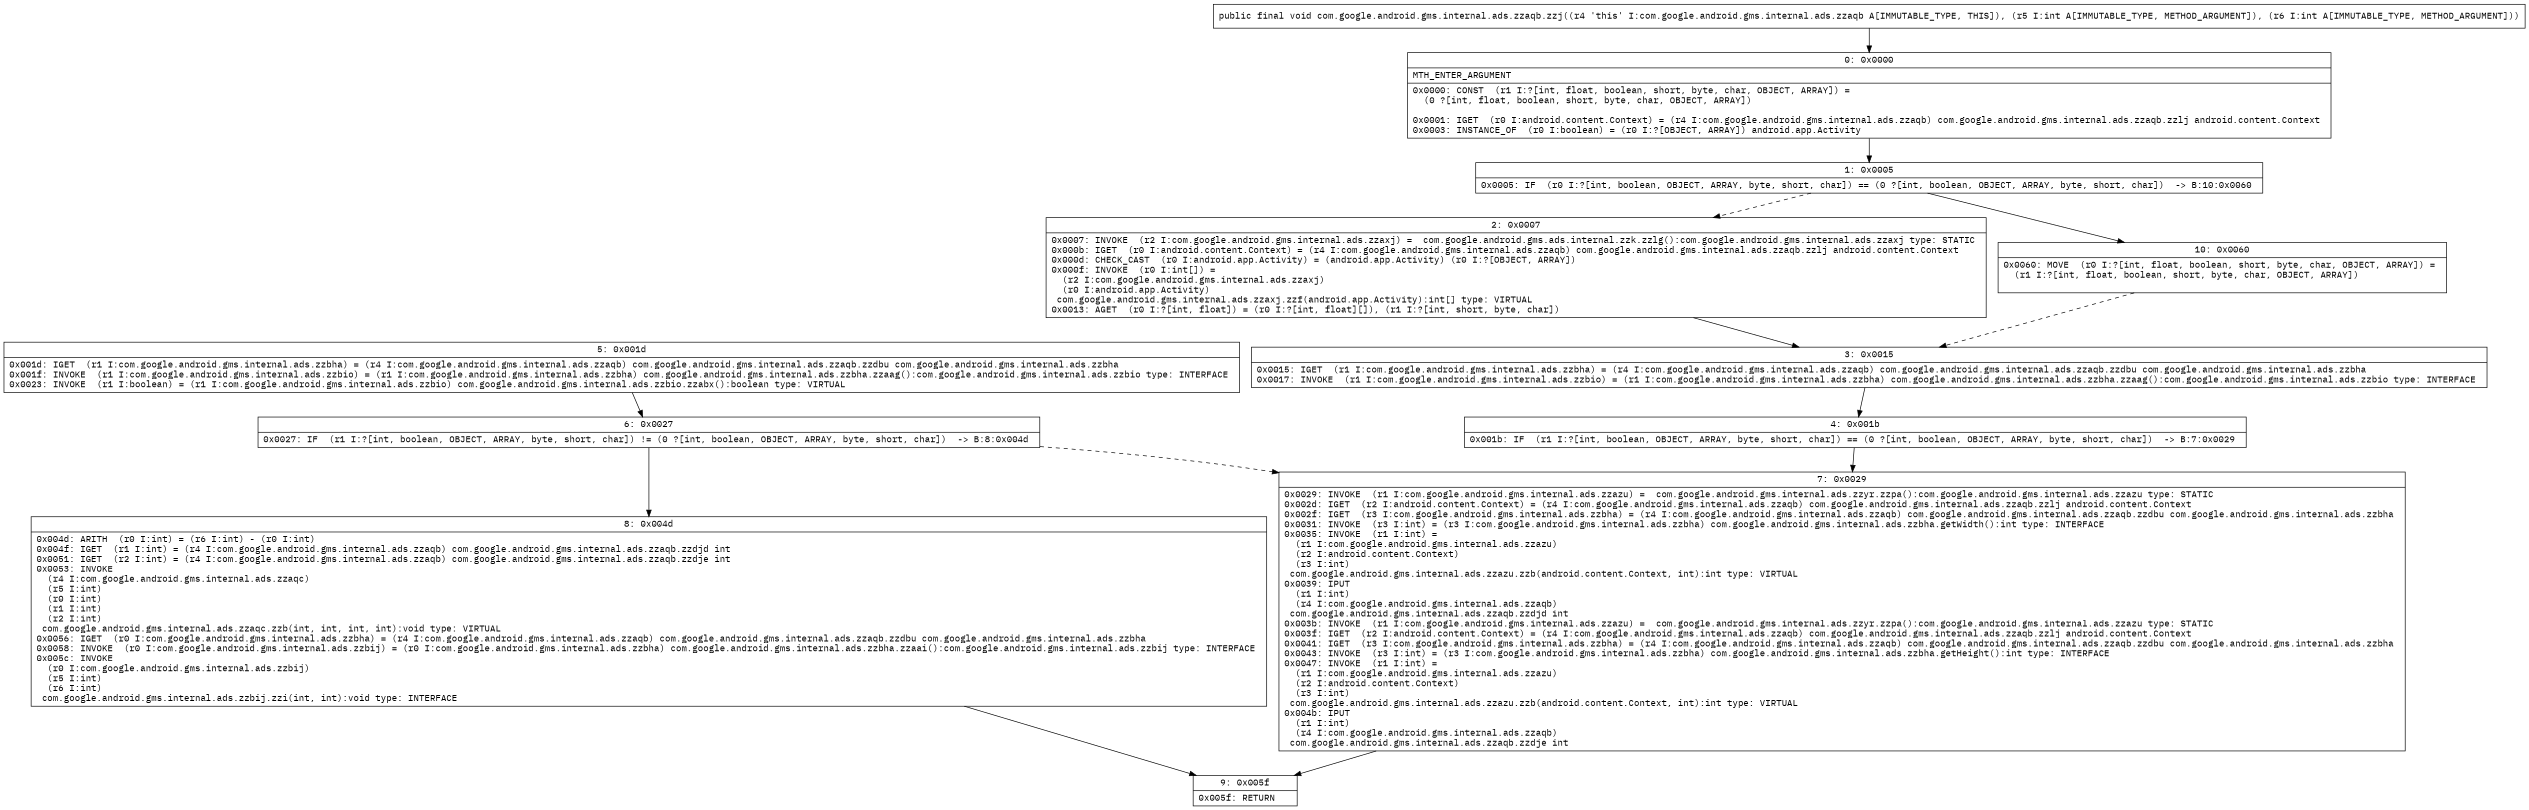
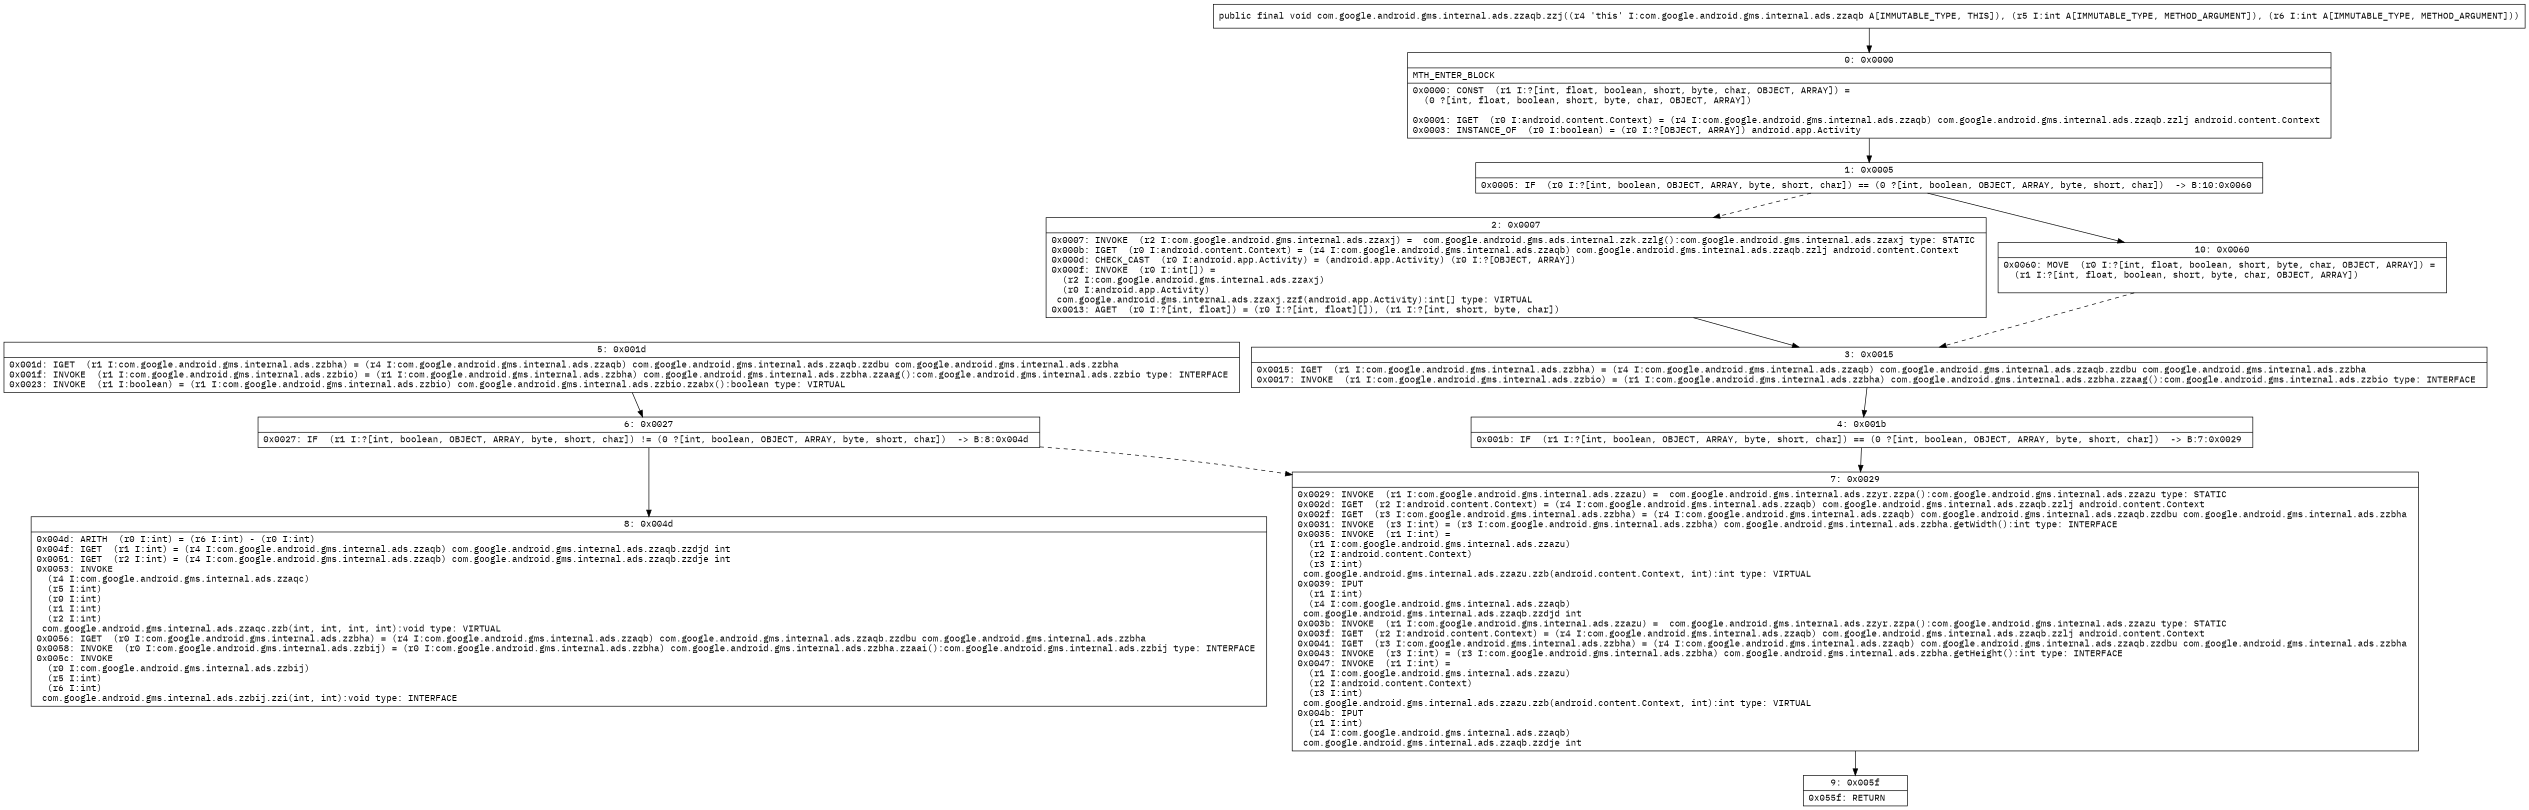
node "0: 0x0000": text "MTH_ENTER_ARGUMENT" -> "MTH_ENTER_BLOCK"
edge "8: 0x004d" -> "9: 0x005f": removed
node "9: 0x005f": text "0x005f: RETURN" -> "0x055f: RETURN"
